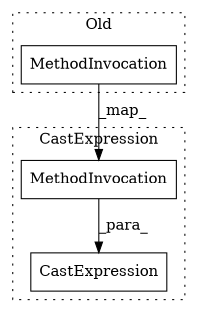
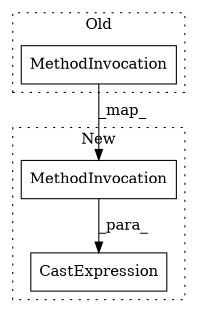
cluster "CastExpression": label "CastExpression" -> "New"
